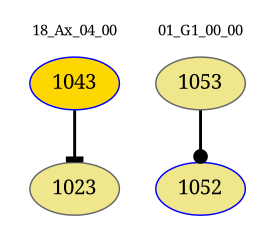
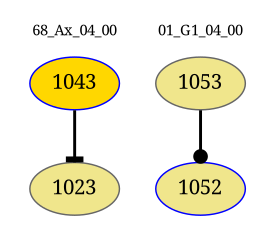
cluster "18_Ax_04_00": label "18_Ax_04_00" -> "68_Ax_04_00"
cluster "01_G1_00_00": label "01_G1_00_00" -> "01_G1_04_00"
